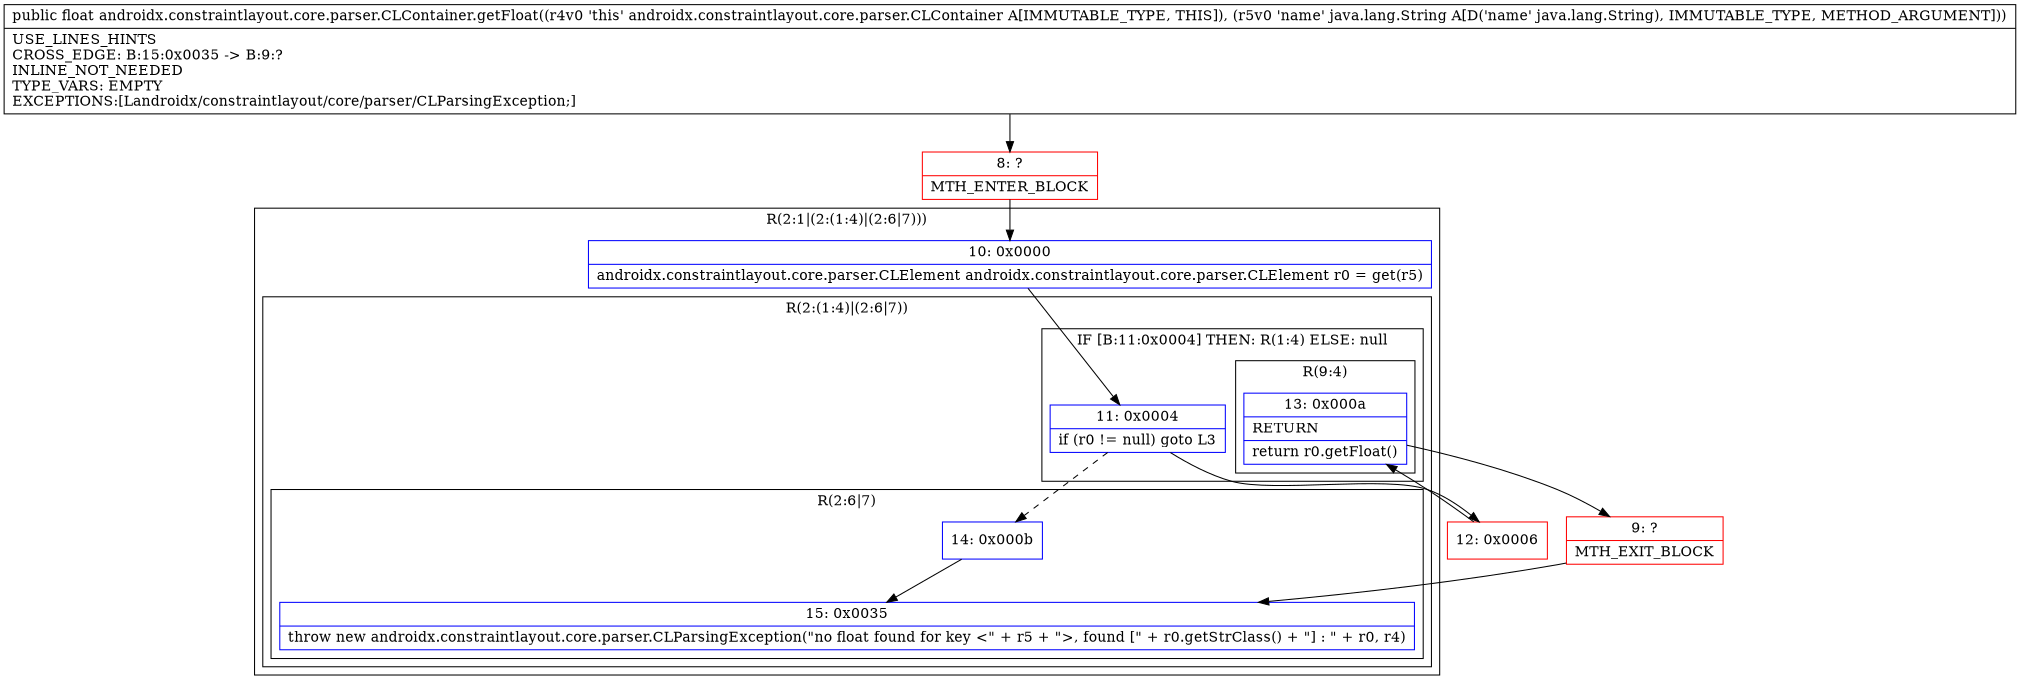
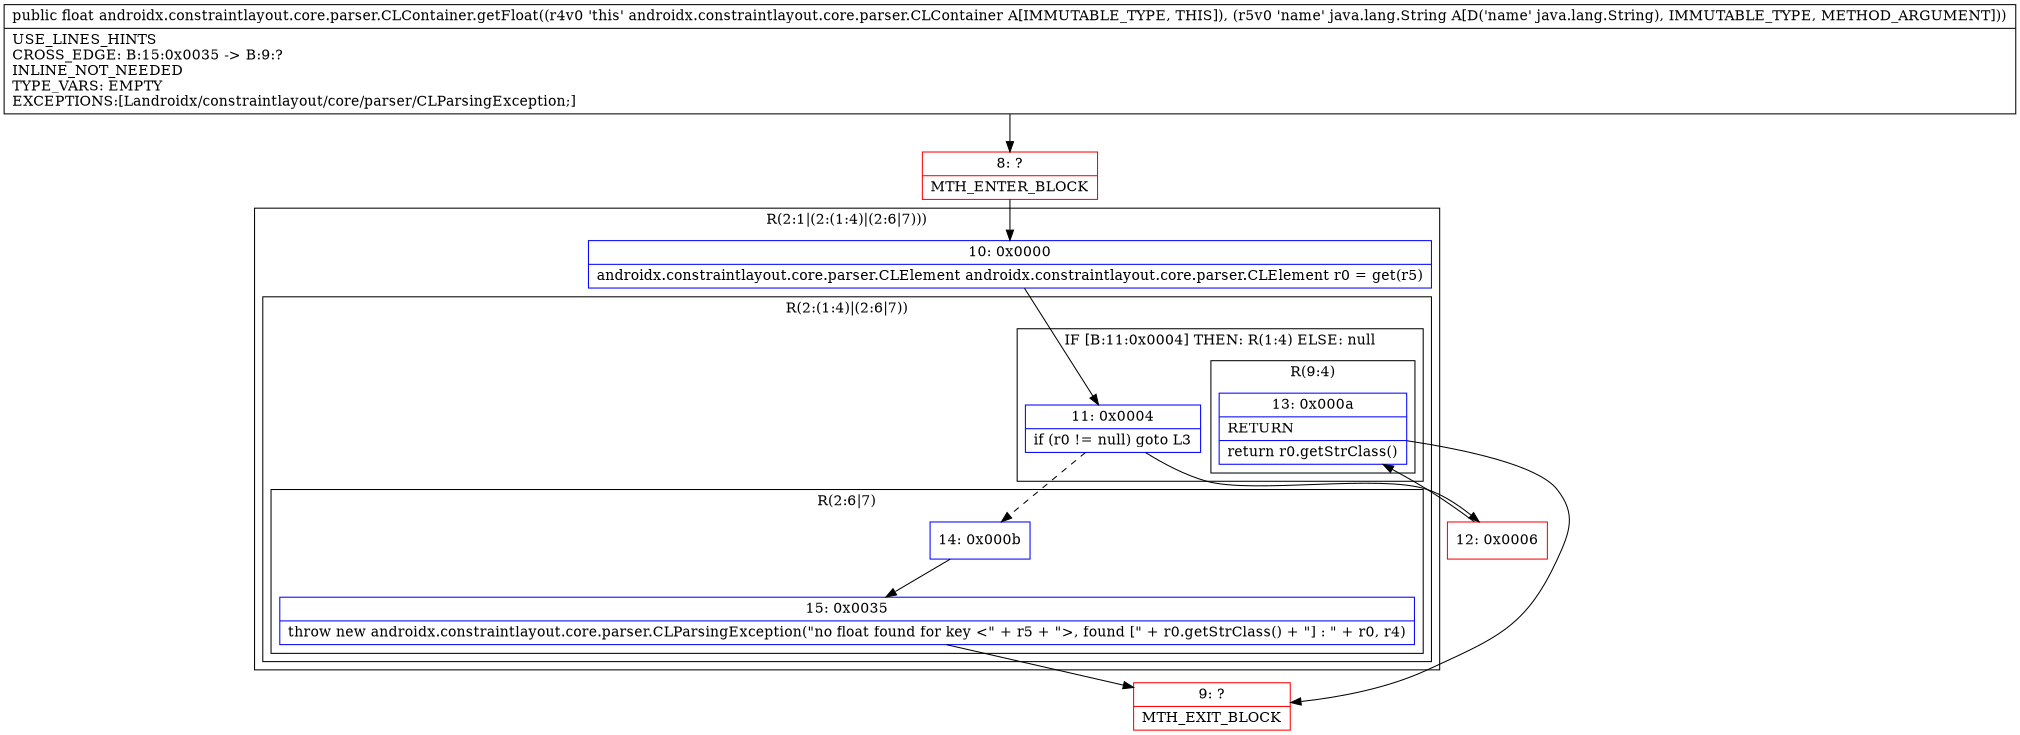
node "13: 0x000a": text "return r0.getFloat()" -> "return r0.getStrClass()"
edge "9: ?" -> "15: 0x0035": reversed
